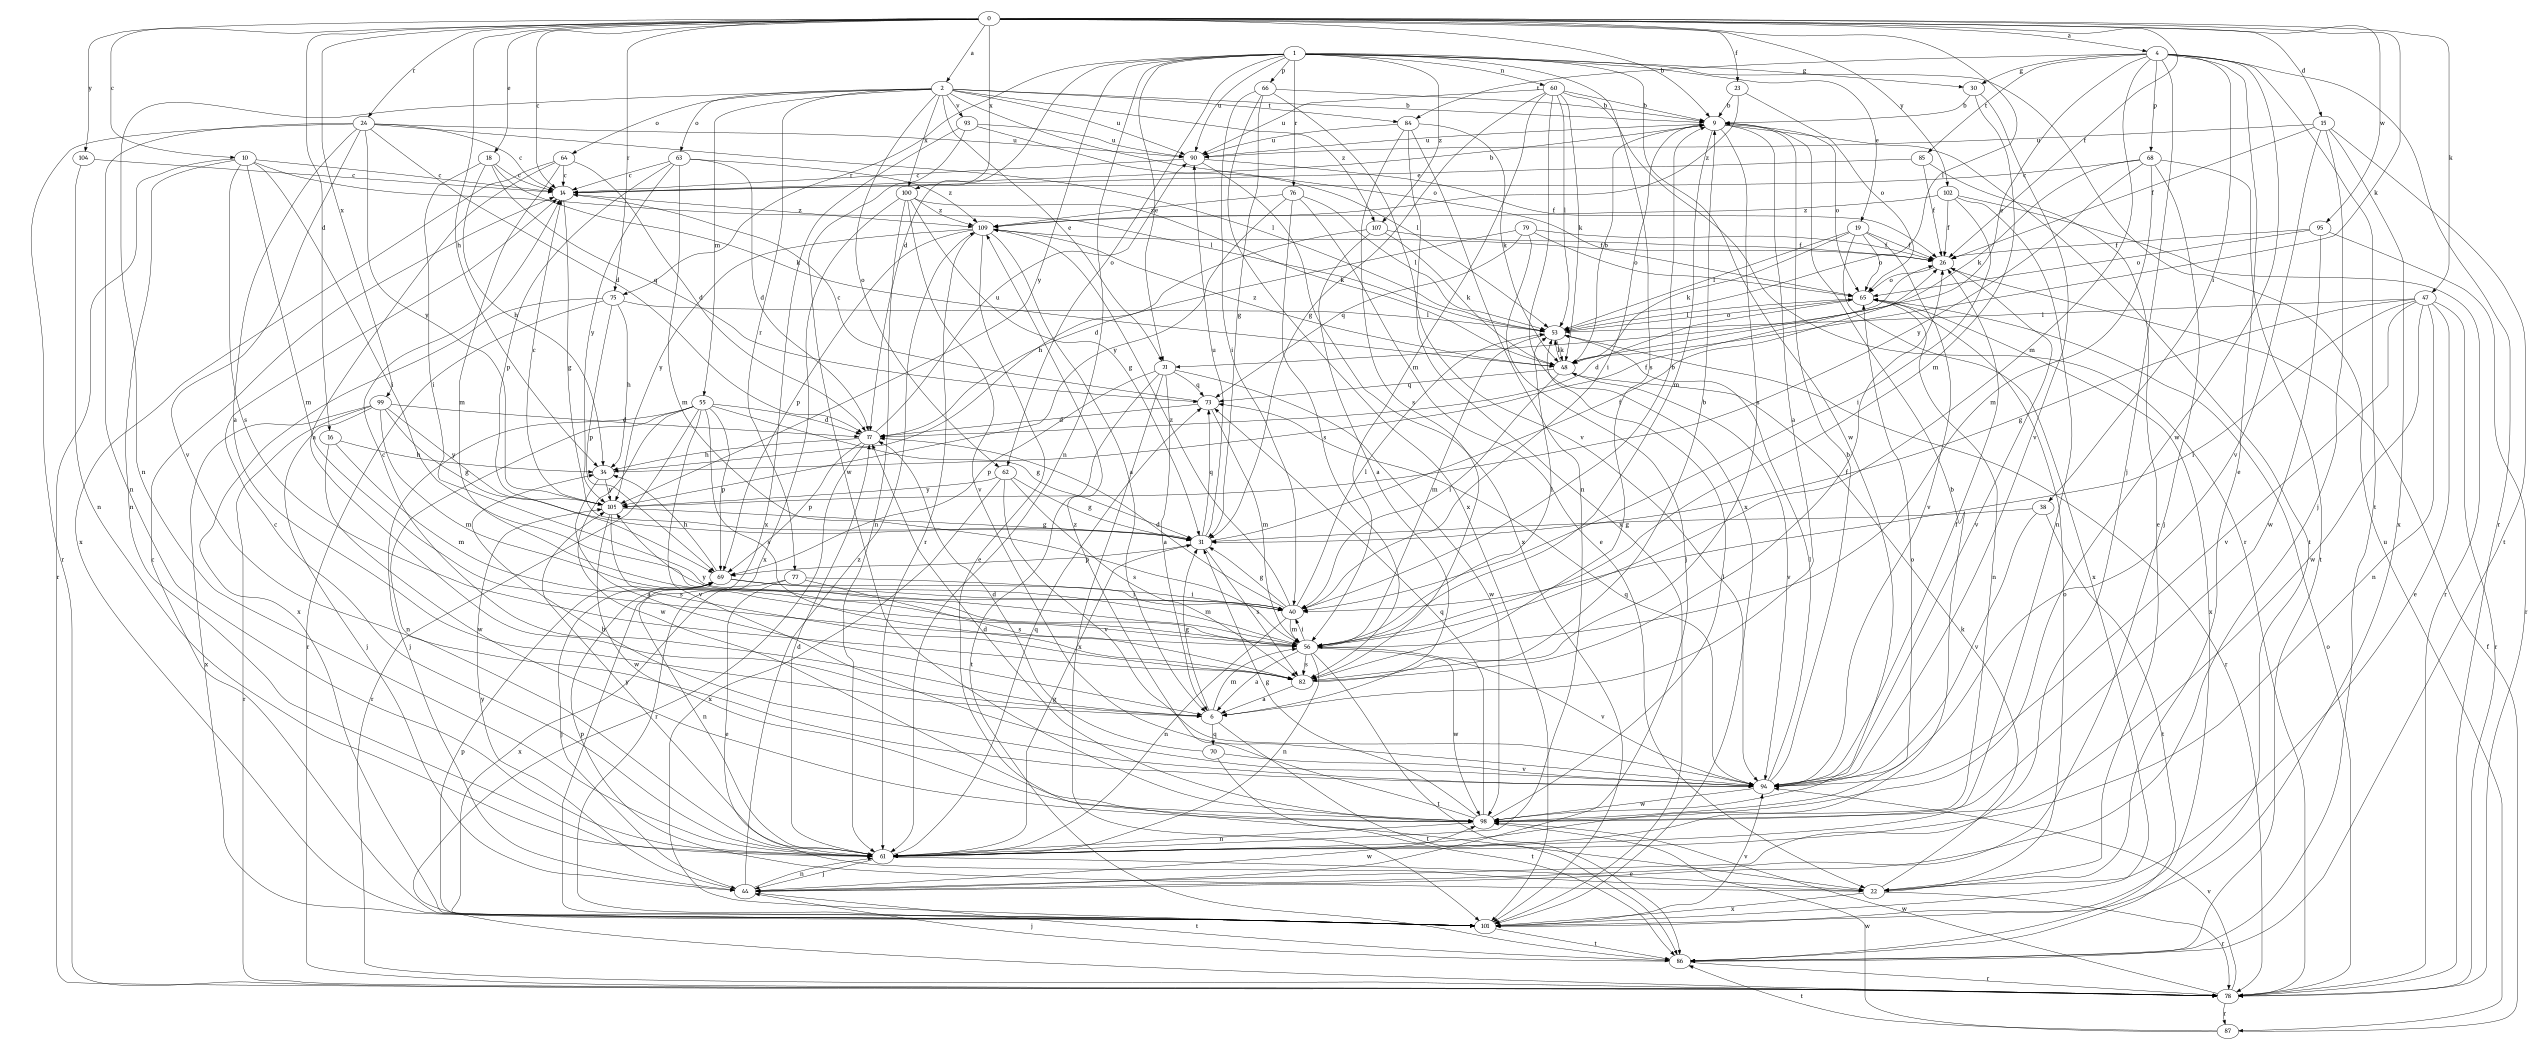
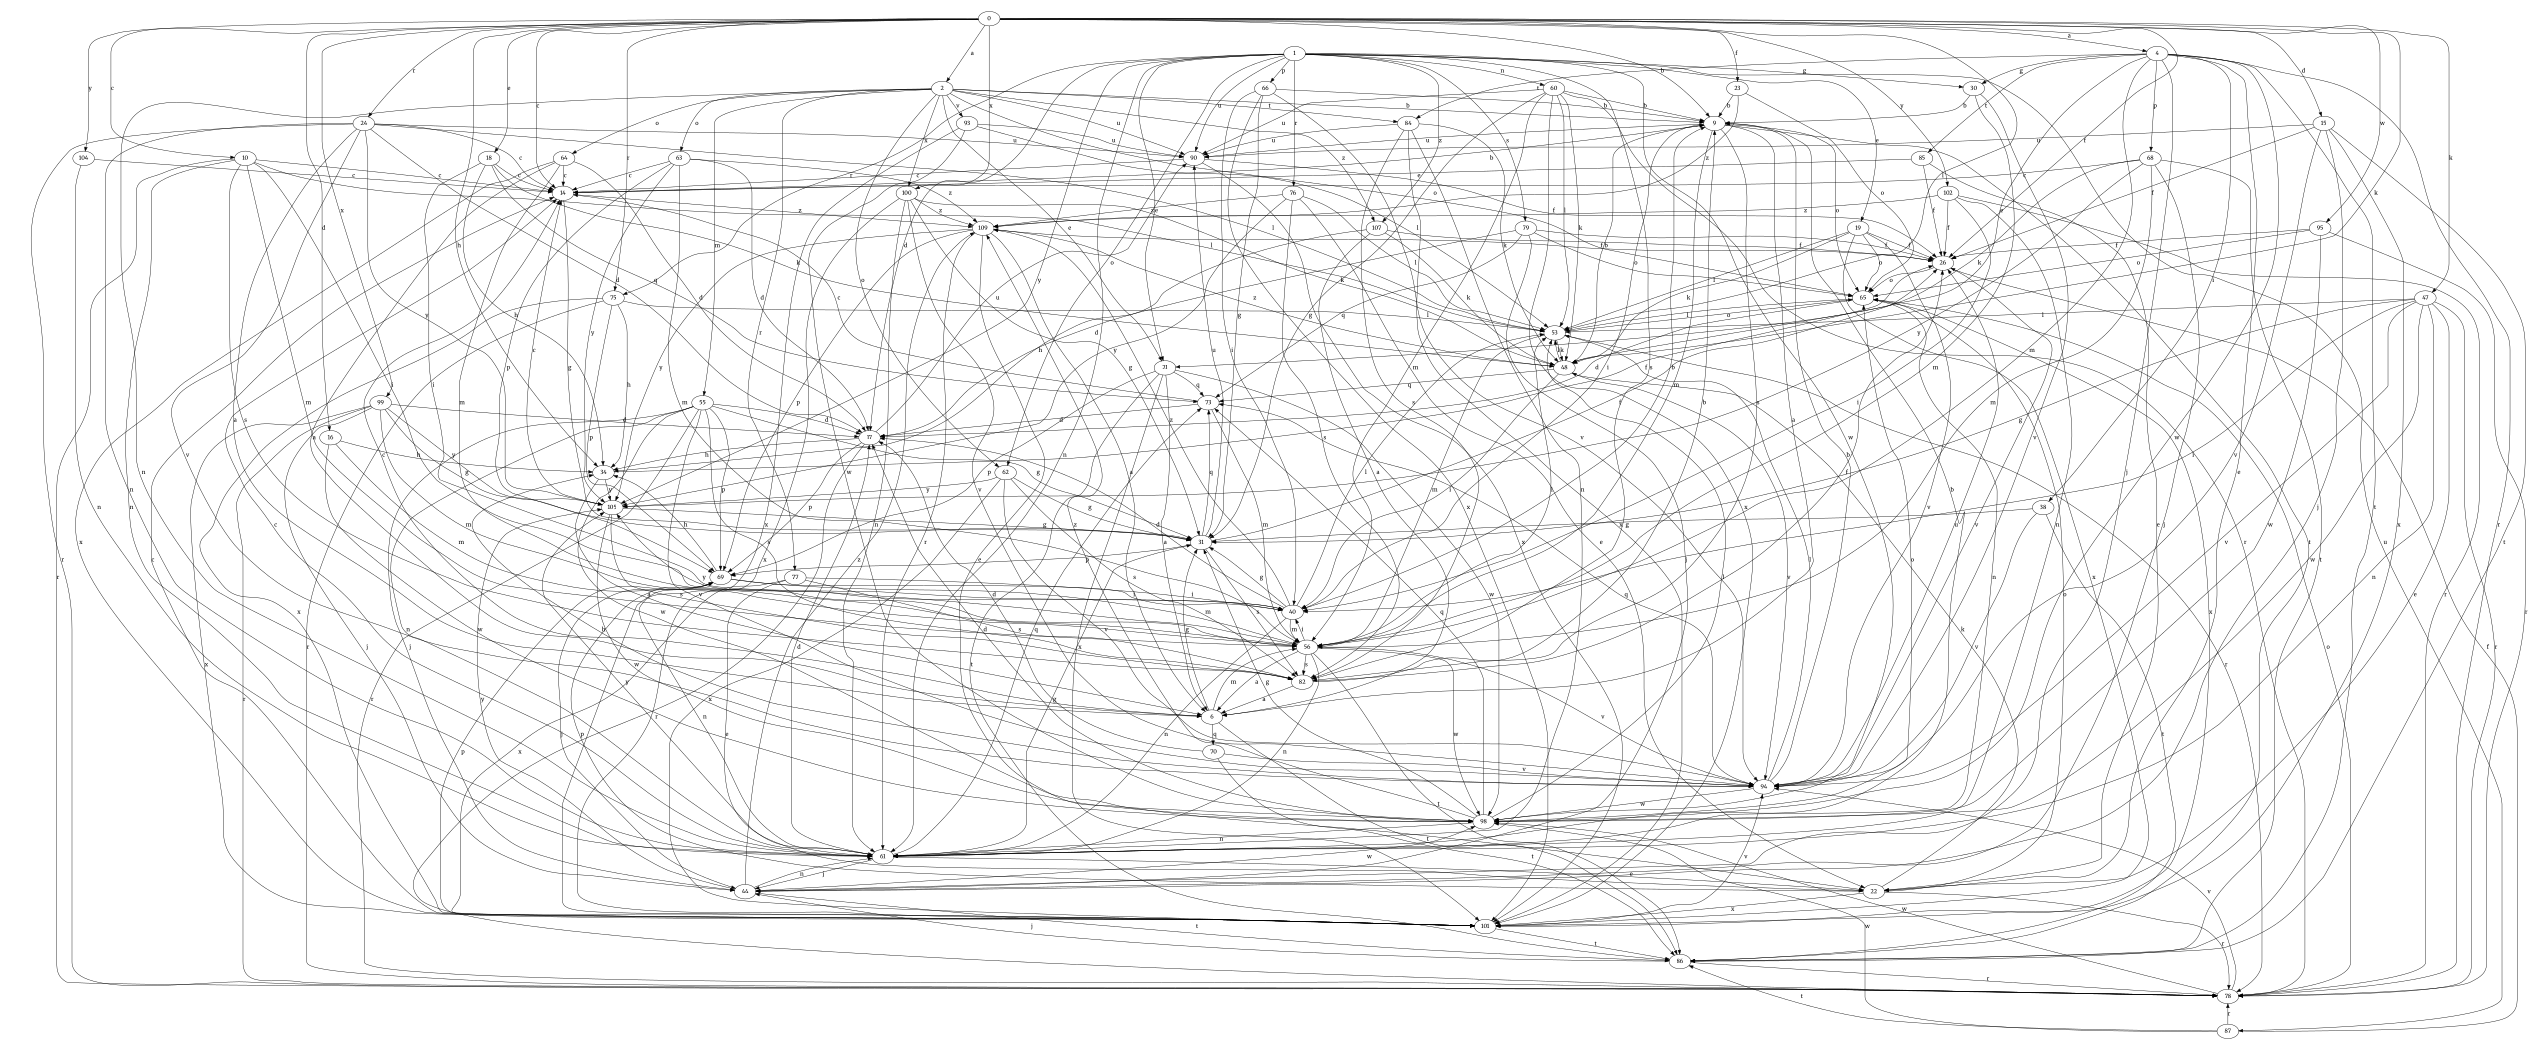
edge "1" -> "79": added, label "s"
edge "94" -> "26": label "f" -> "u"
edge "78" -> "87": reversed
